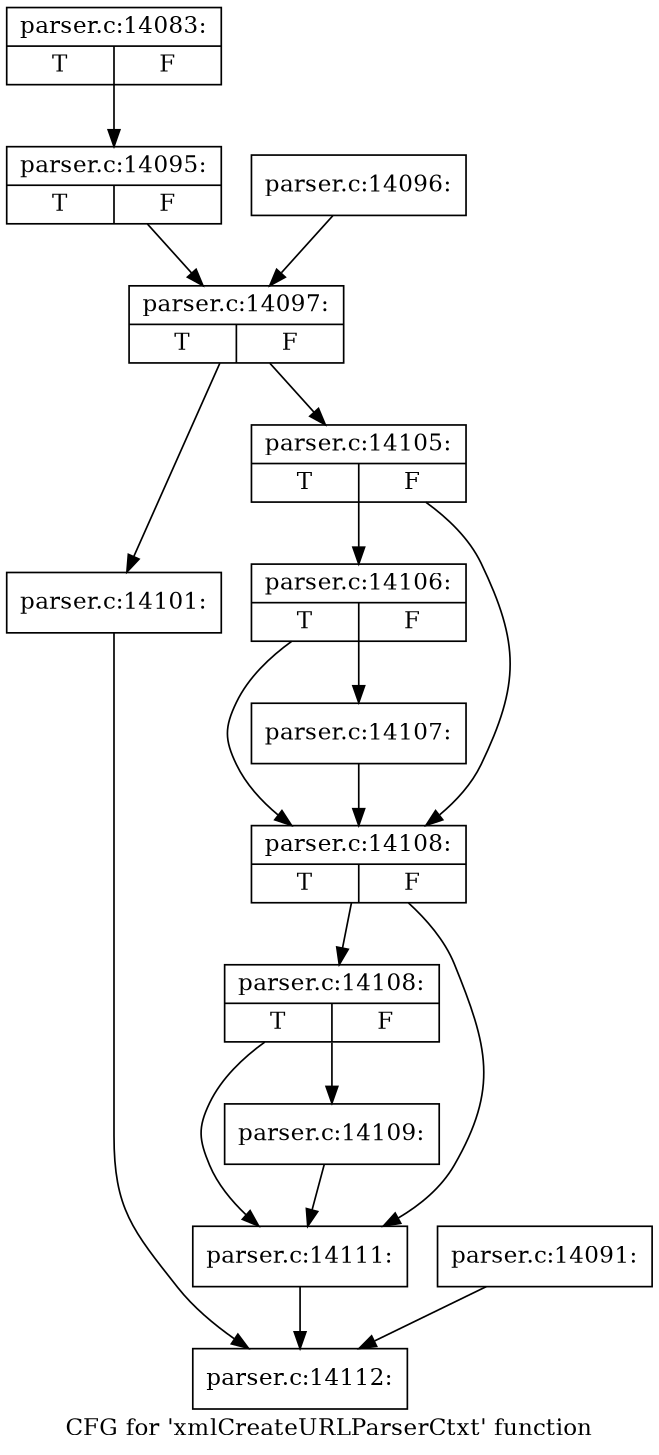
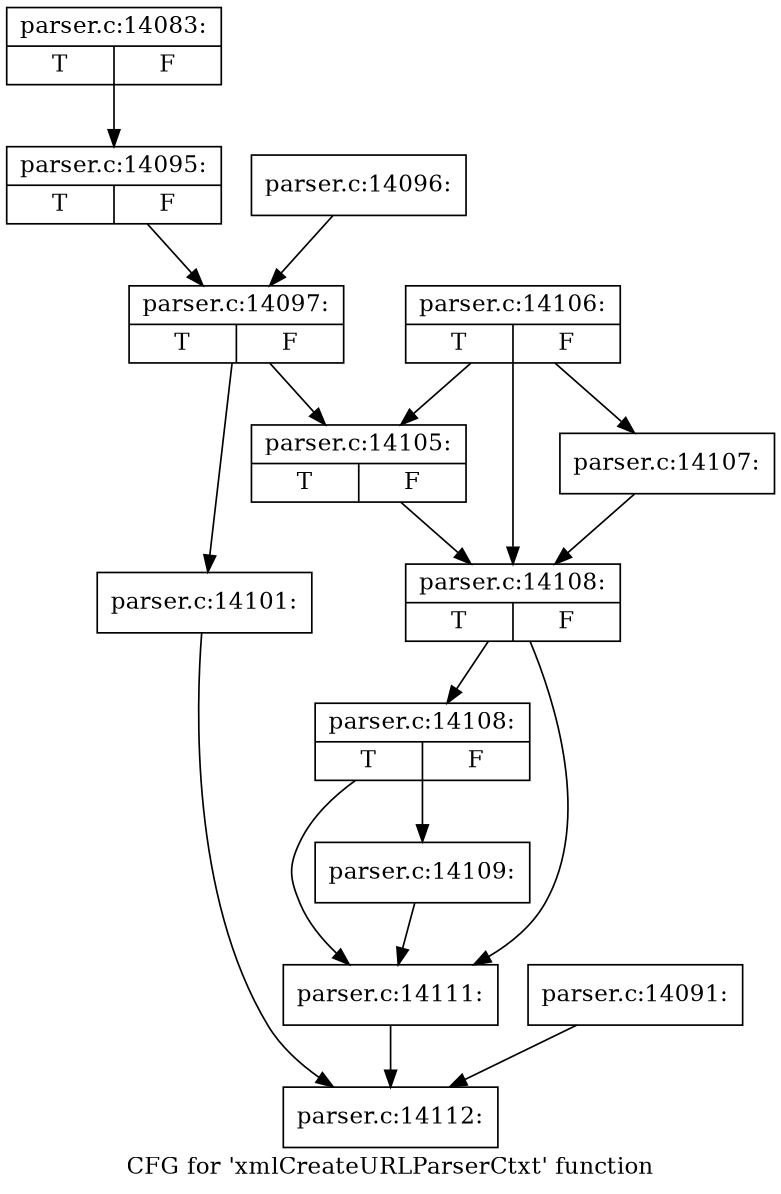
edge "parser.c:14105:" -> "parser.c:14106:": reversed
